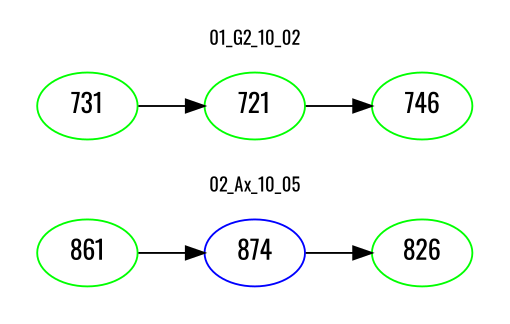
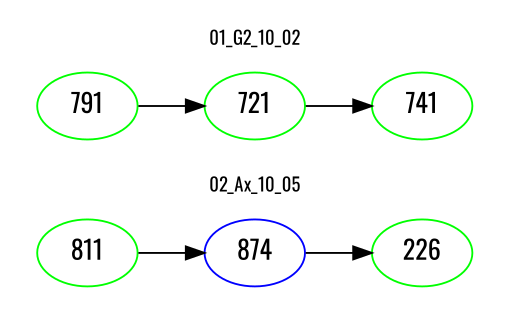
node "731": label "731" -> "791"
node "746": label "746" -> "741"
node "861": label "861" -> "811"
node "826": label "826" -> "226"
